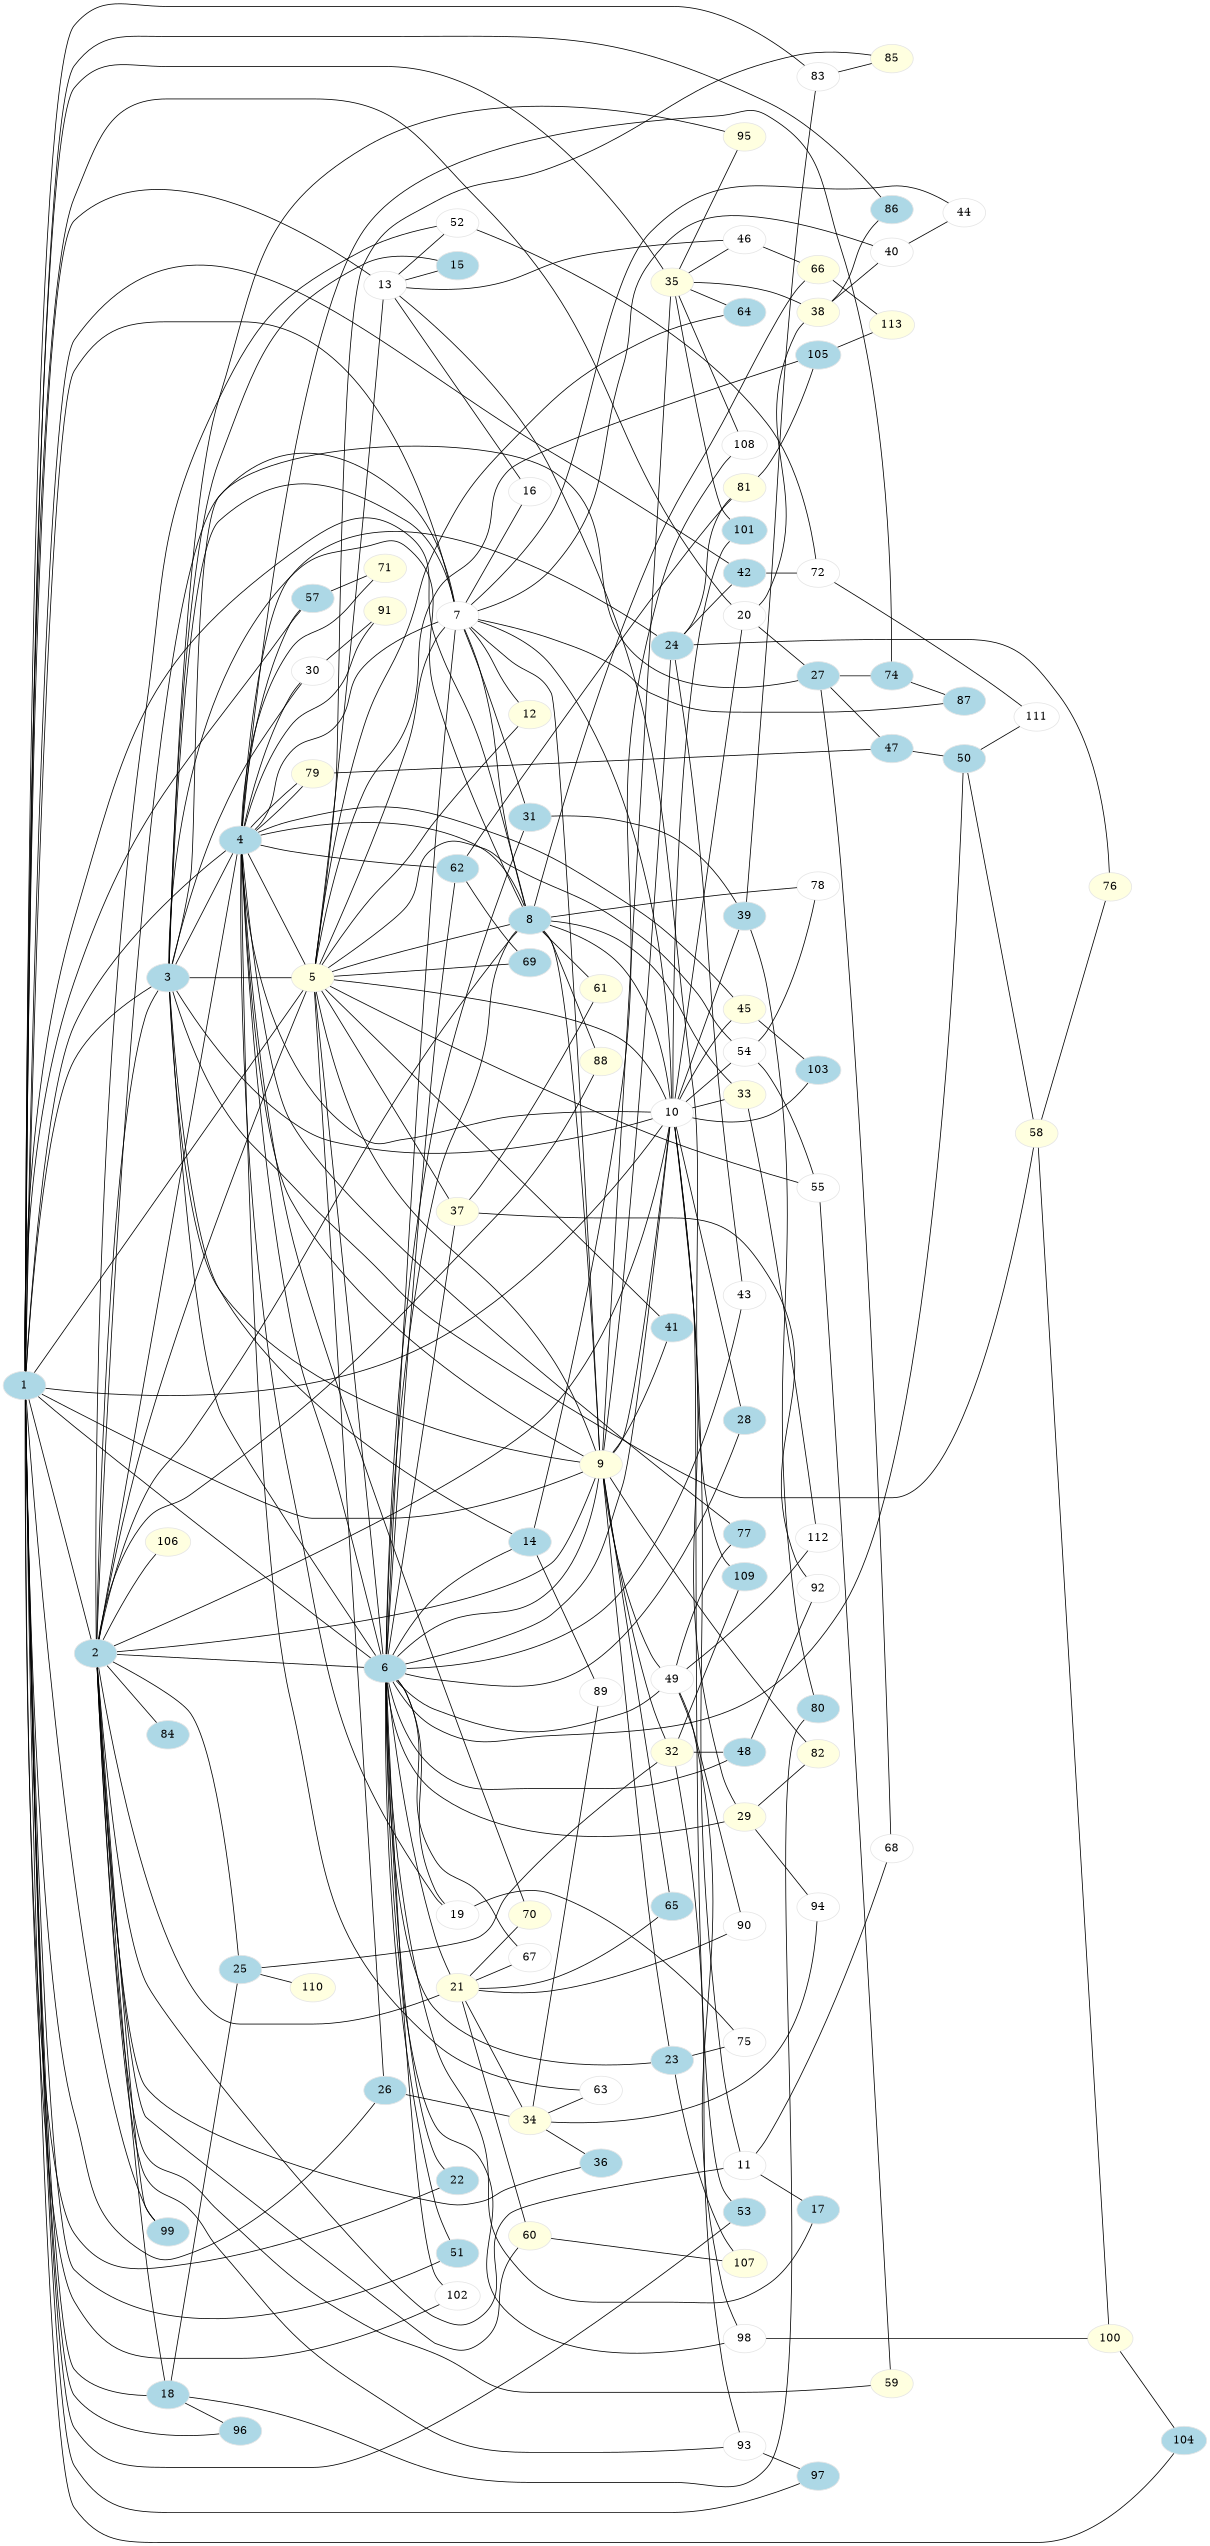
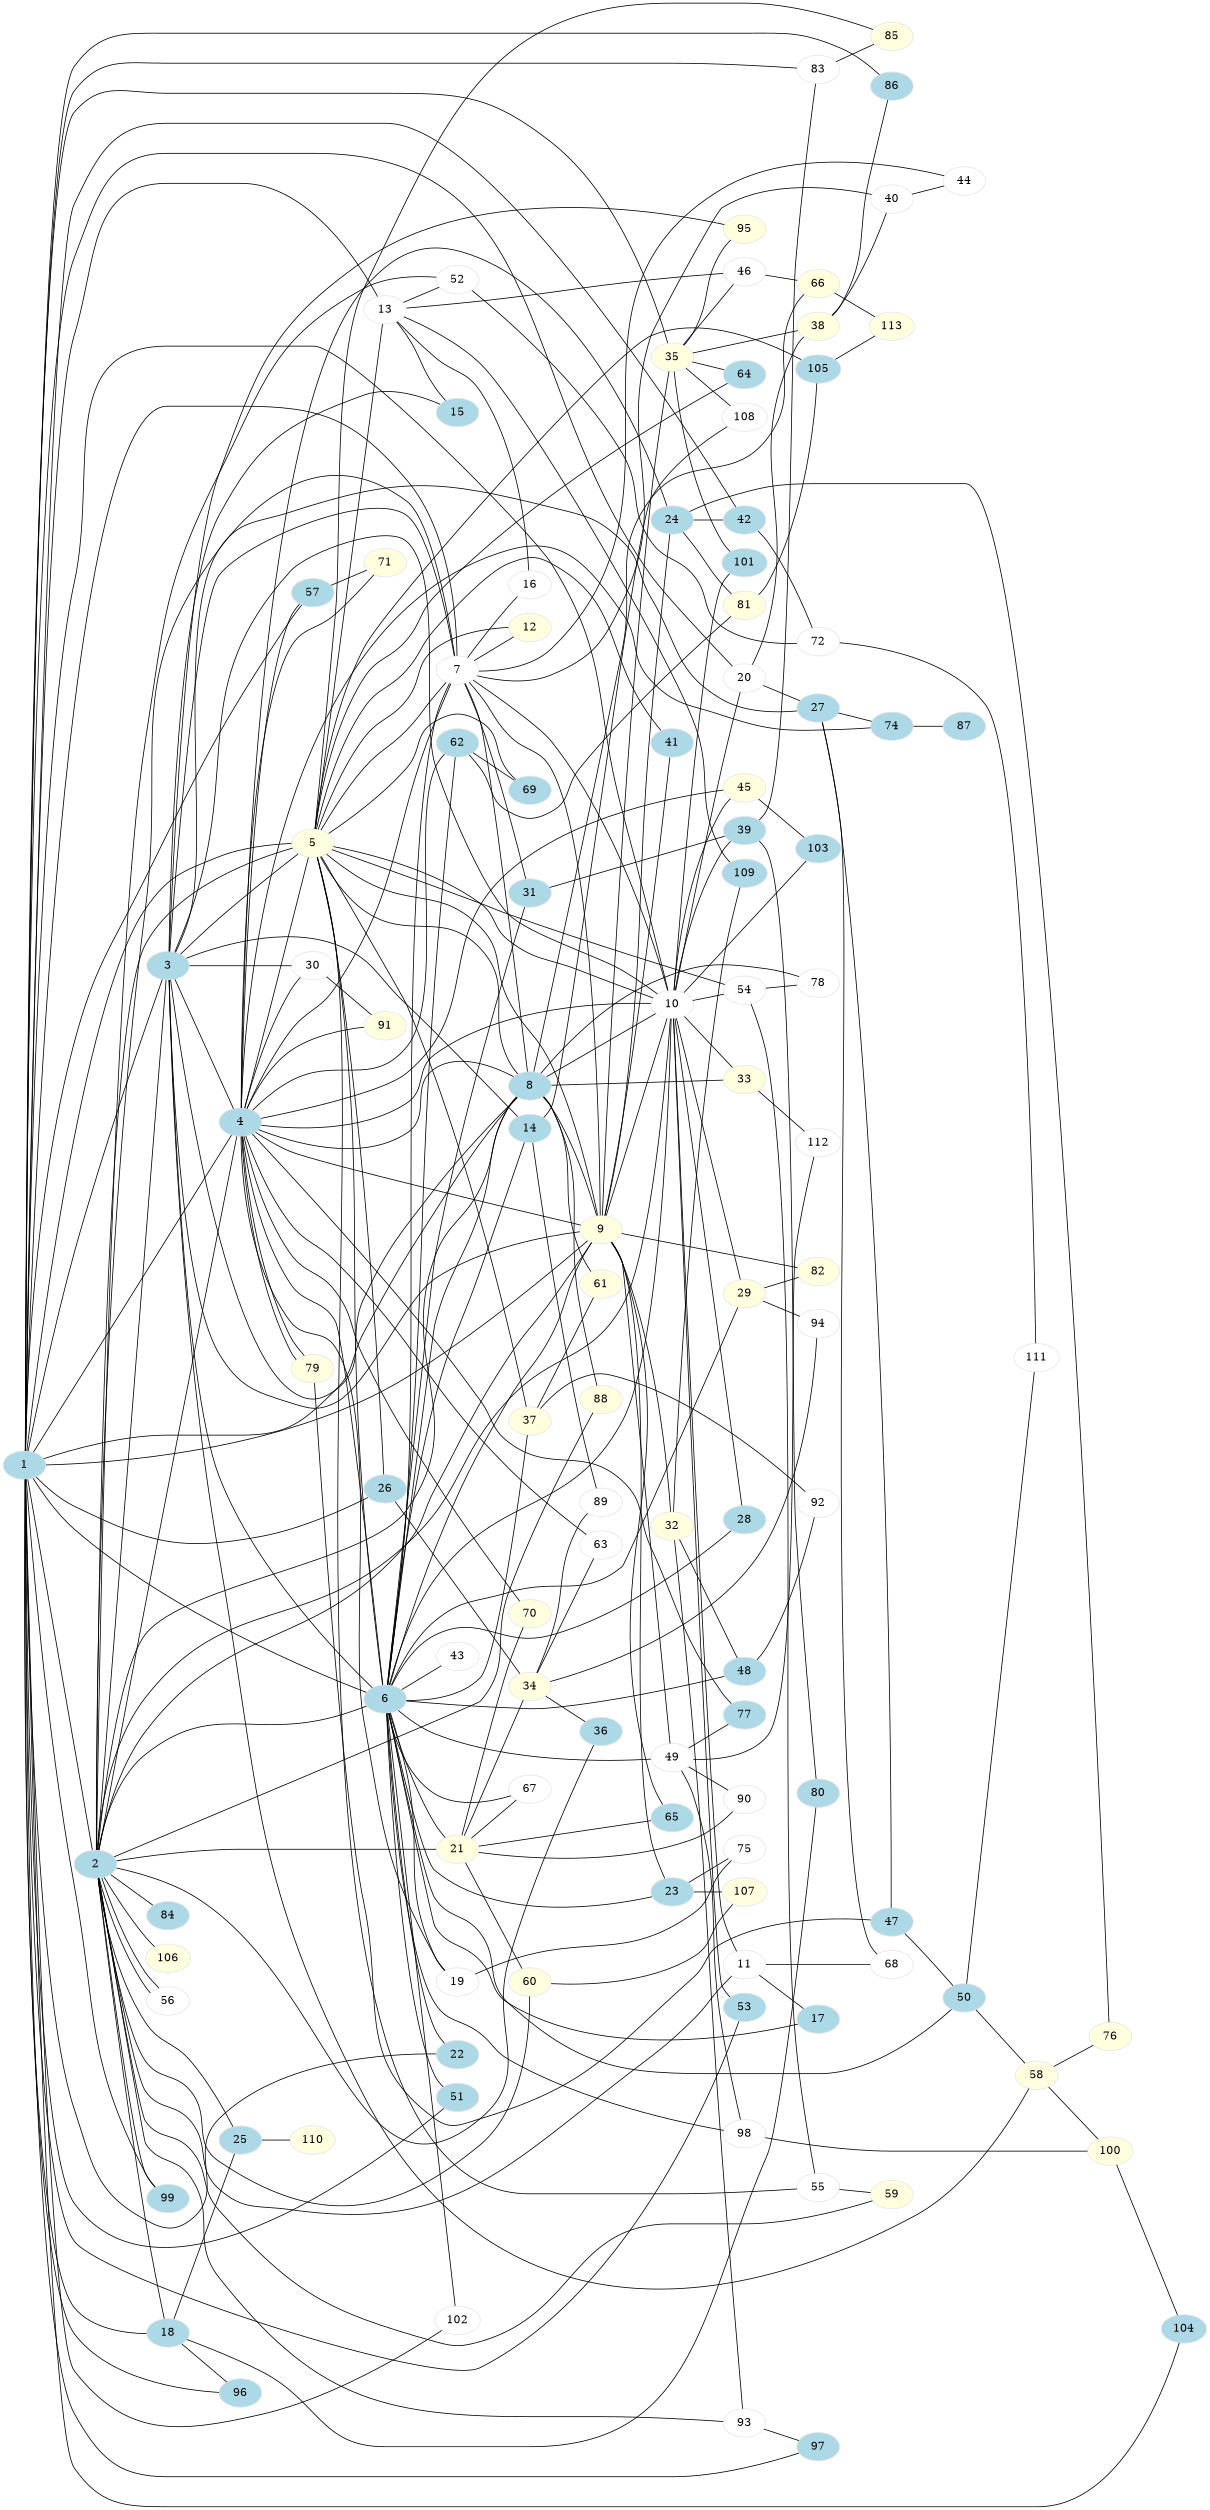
edge "7" -- "87": removed
edge "24" -- "43": removed
edge "32" -- "25": removed
node "56": added
